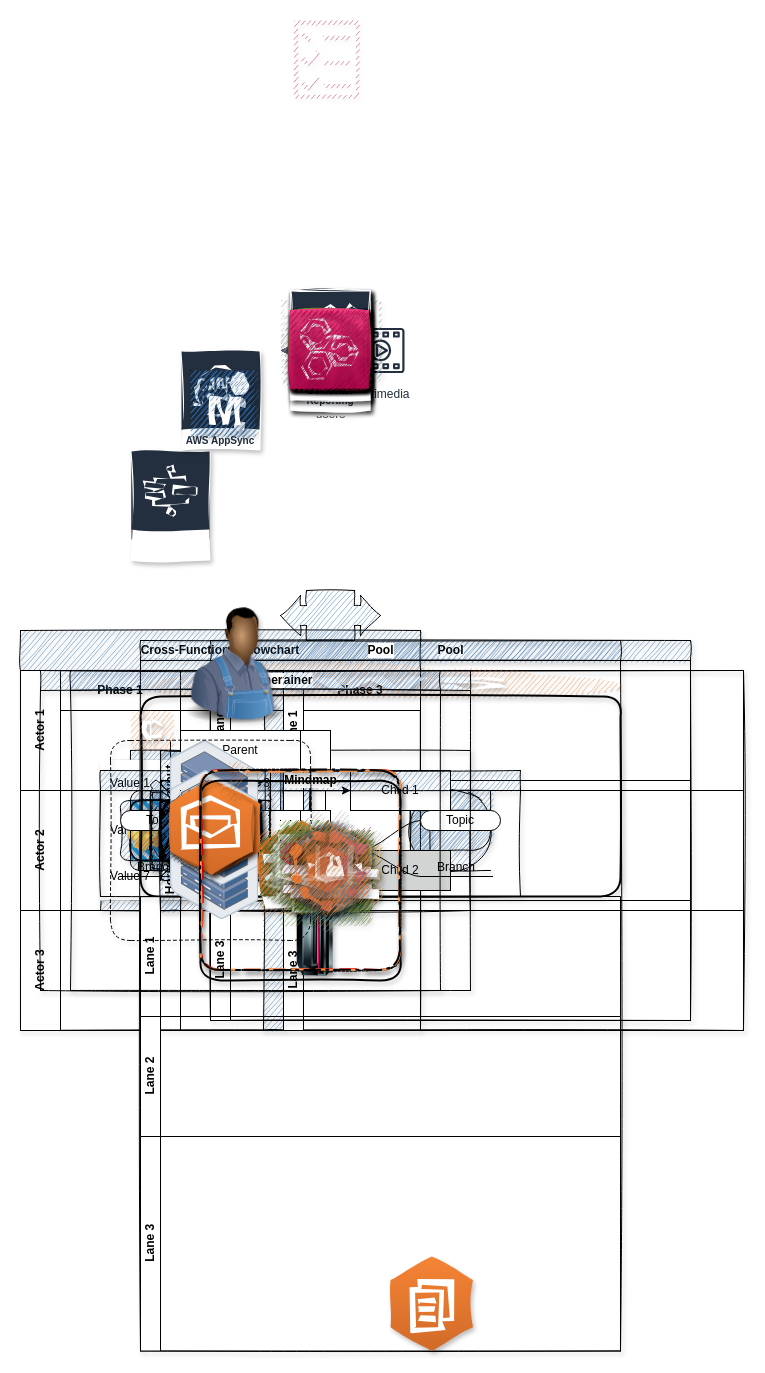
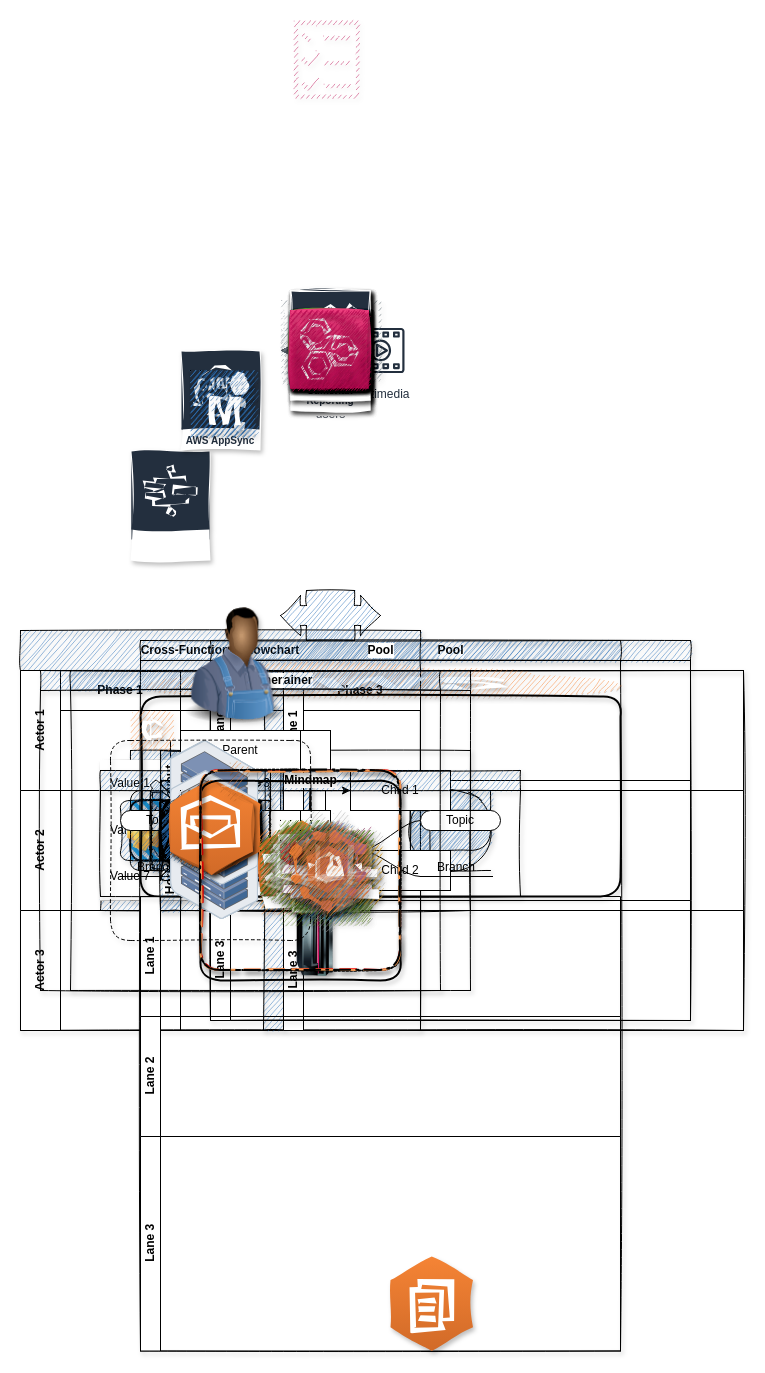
node "Child 2": fillcolor #d2d3d3 -> #ffffff
